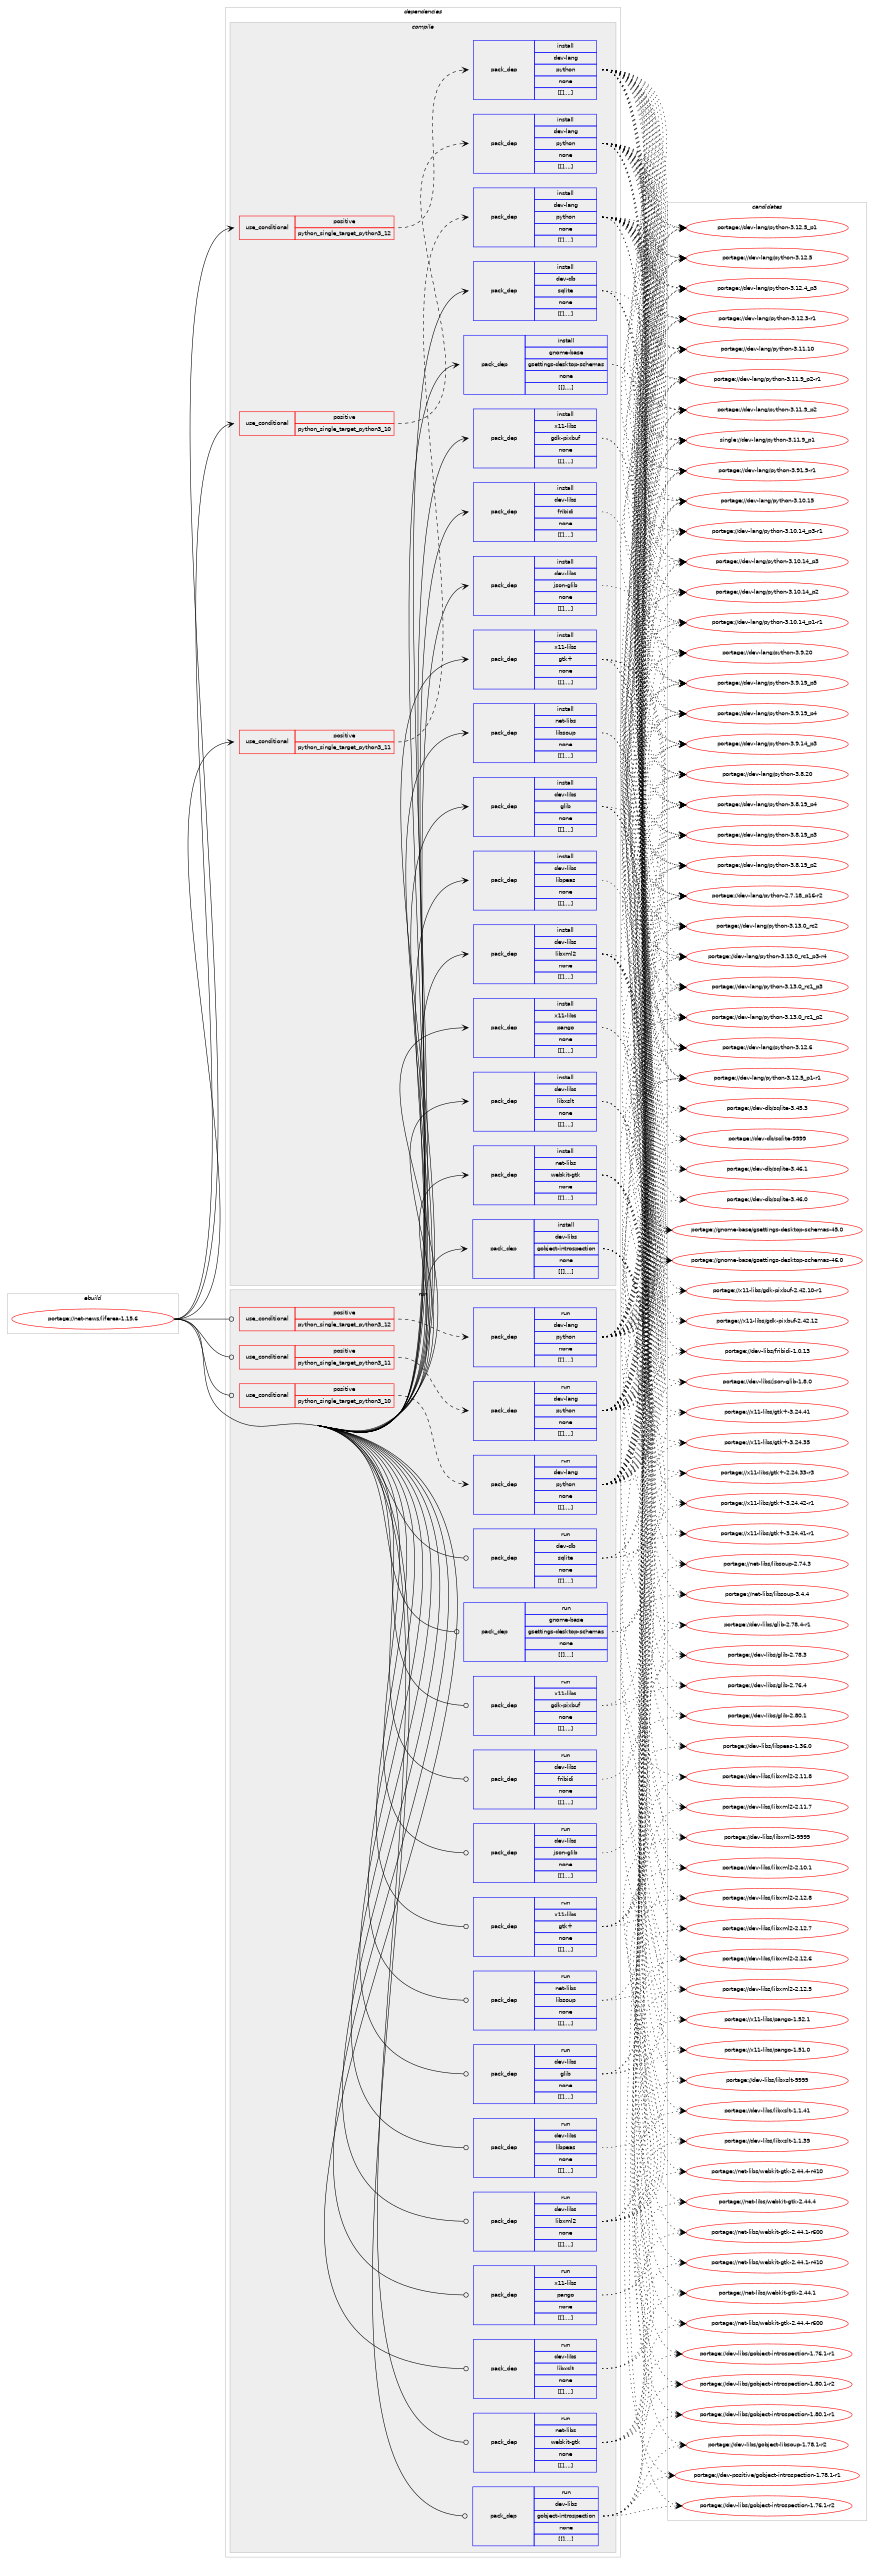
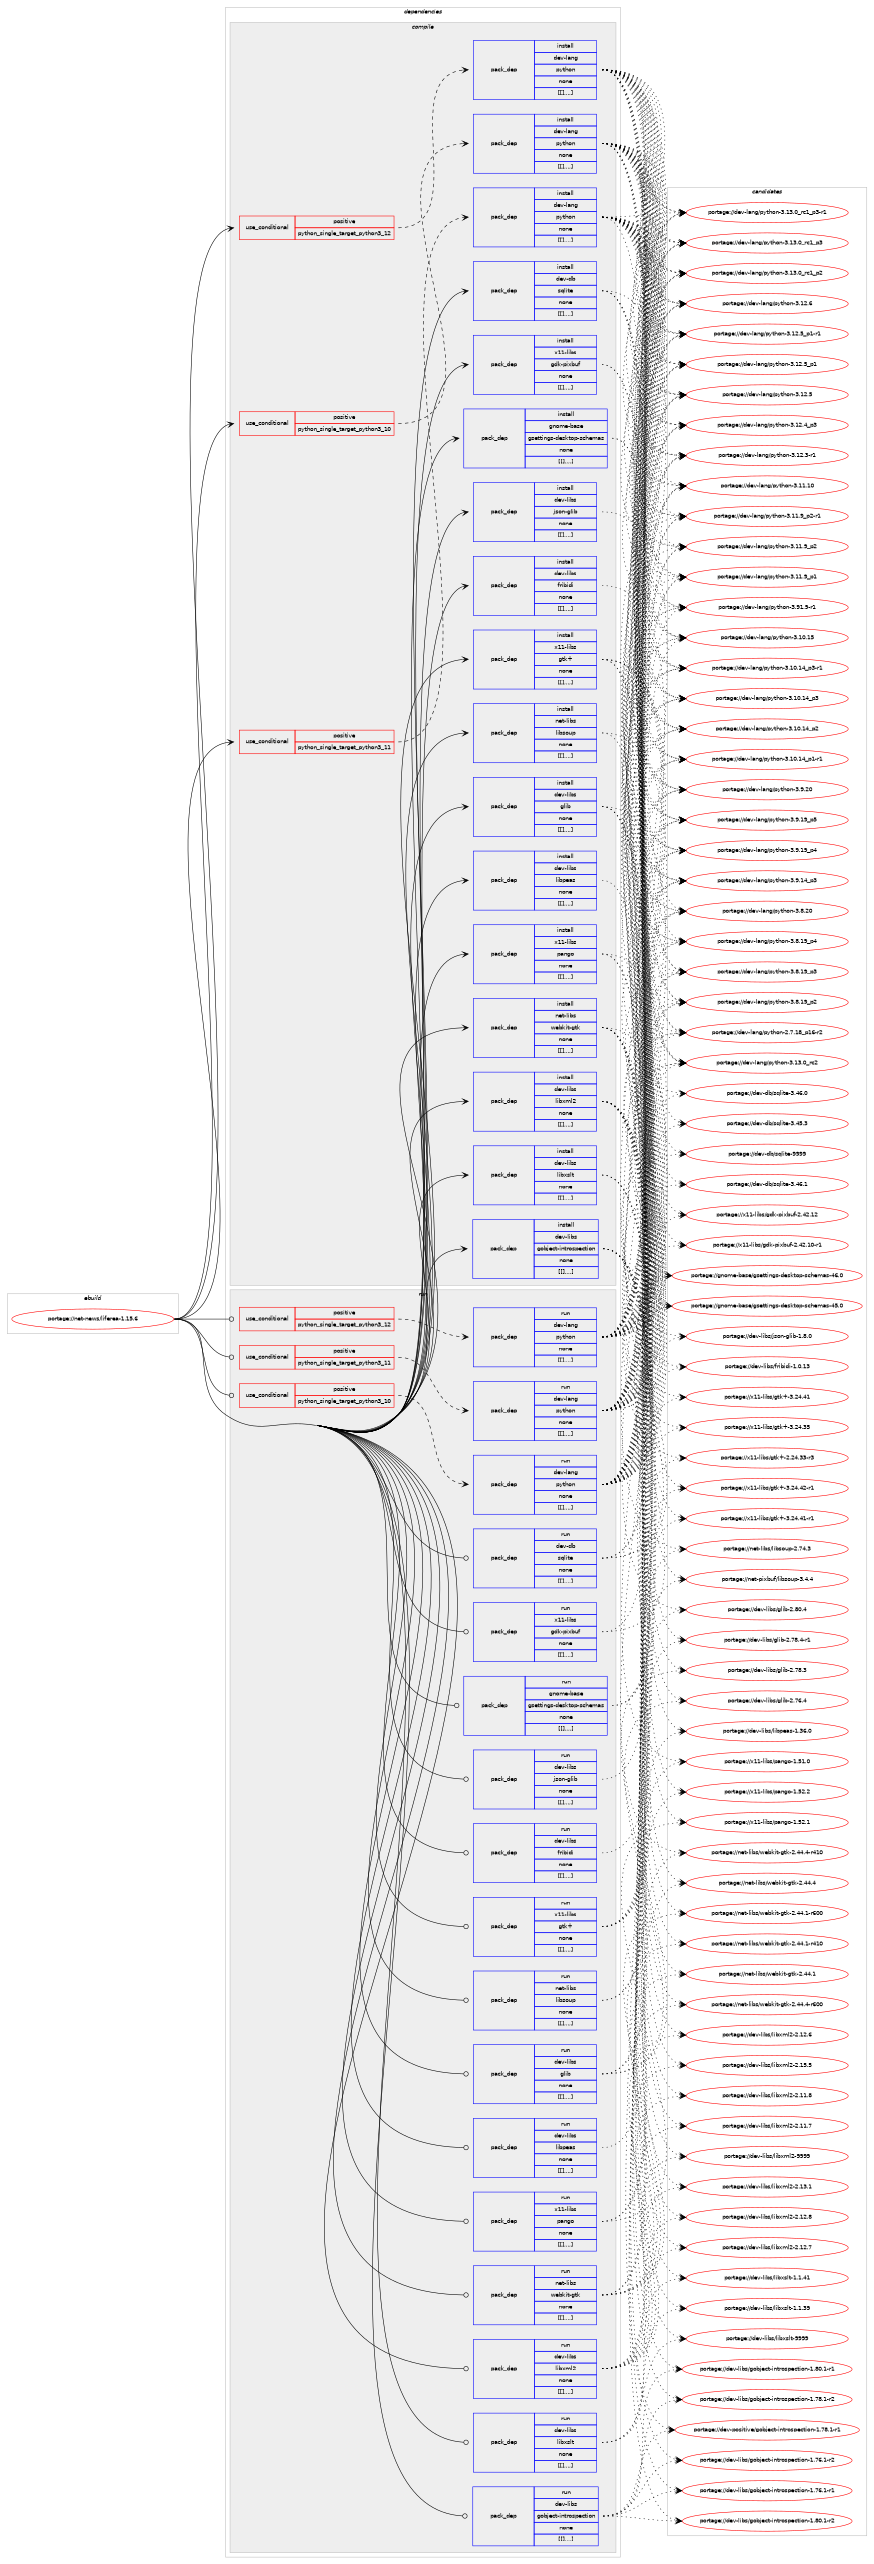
node "single://dev-lang/python-3.11.9_p1": label "single://dev-lang/python-3.11.9_p1" -> "portage://dev-lang/python-3.11.9_p1"
node "portage://dev-lang/python-3.13.0_rc1_p3-r4": label "portage://dev-lang/python-3.13.0_rc1_p3-r4" -> "portage://dev-lang/python-3.13.0_rc1_p3-r1"
node "portage://net-libs/libsoup-3.4.4": label "portage://net-libs/libsoup-3.4.4" -> "portage://net-pixbuf/libsoup-3.4.4"
node "portage://dev-libs/glib-2.80.1": label "portage://dev-libs/glib-2.80.1" -> "portage://dev-libs/glib-2.80.4"
node "portage://x11-libs/pango-1.52.2": added
node "portage://dev-libs/libxml2-2.10.1": label "portage://dev-libs/libxml2-2.10.1" -> "portage://dev-libs/libxml2-2.13.1"
node "portage://dev-libs/libxml2-2.12.5": label "portage://dev-libs/libxml2-2.12.5" -> "portage://dev-libs/libxml2-2.15.5"
node "portage://dev-libs/gobject-libsoup-1.78.1-r2": label "portage://dev-libs/gobject-libsoup-1.78.1-r2" -> "portage://dev-libs/gobject-introspection-1.78.1-r2"
